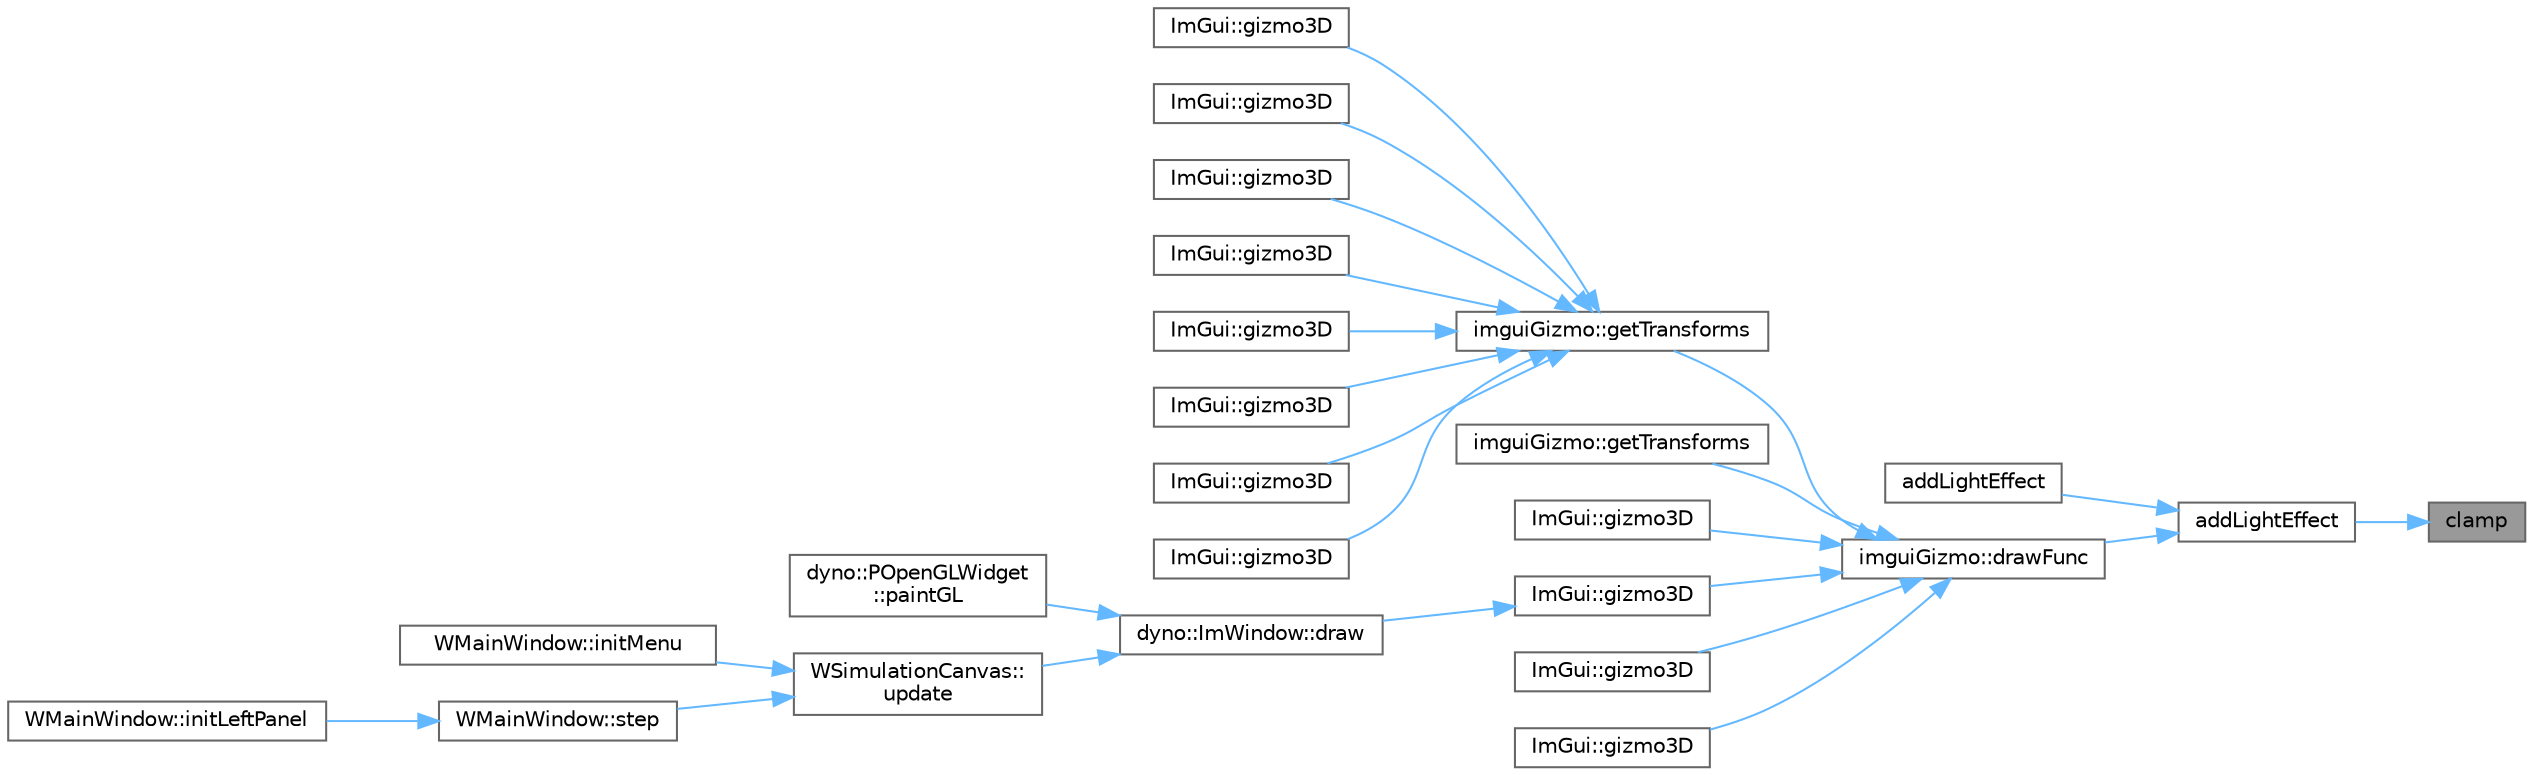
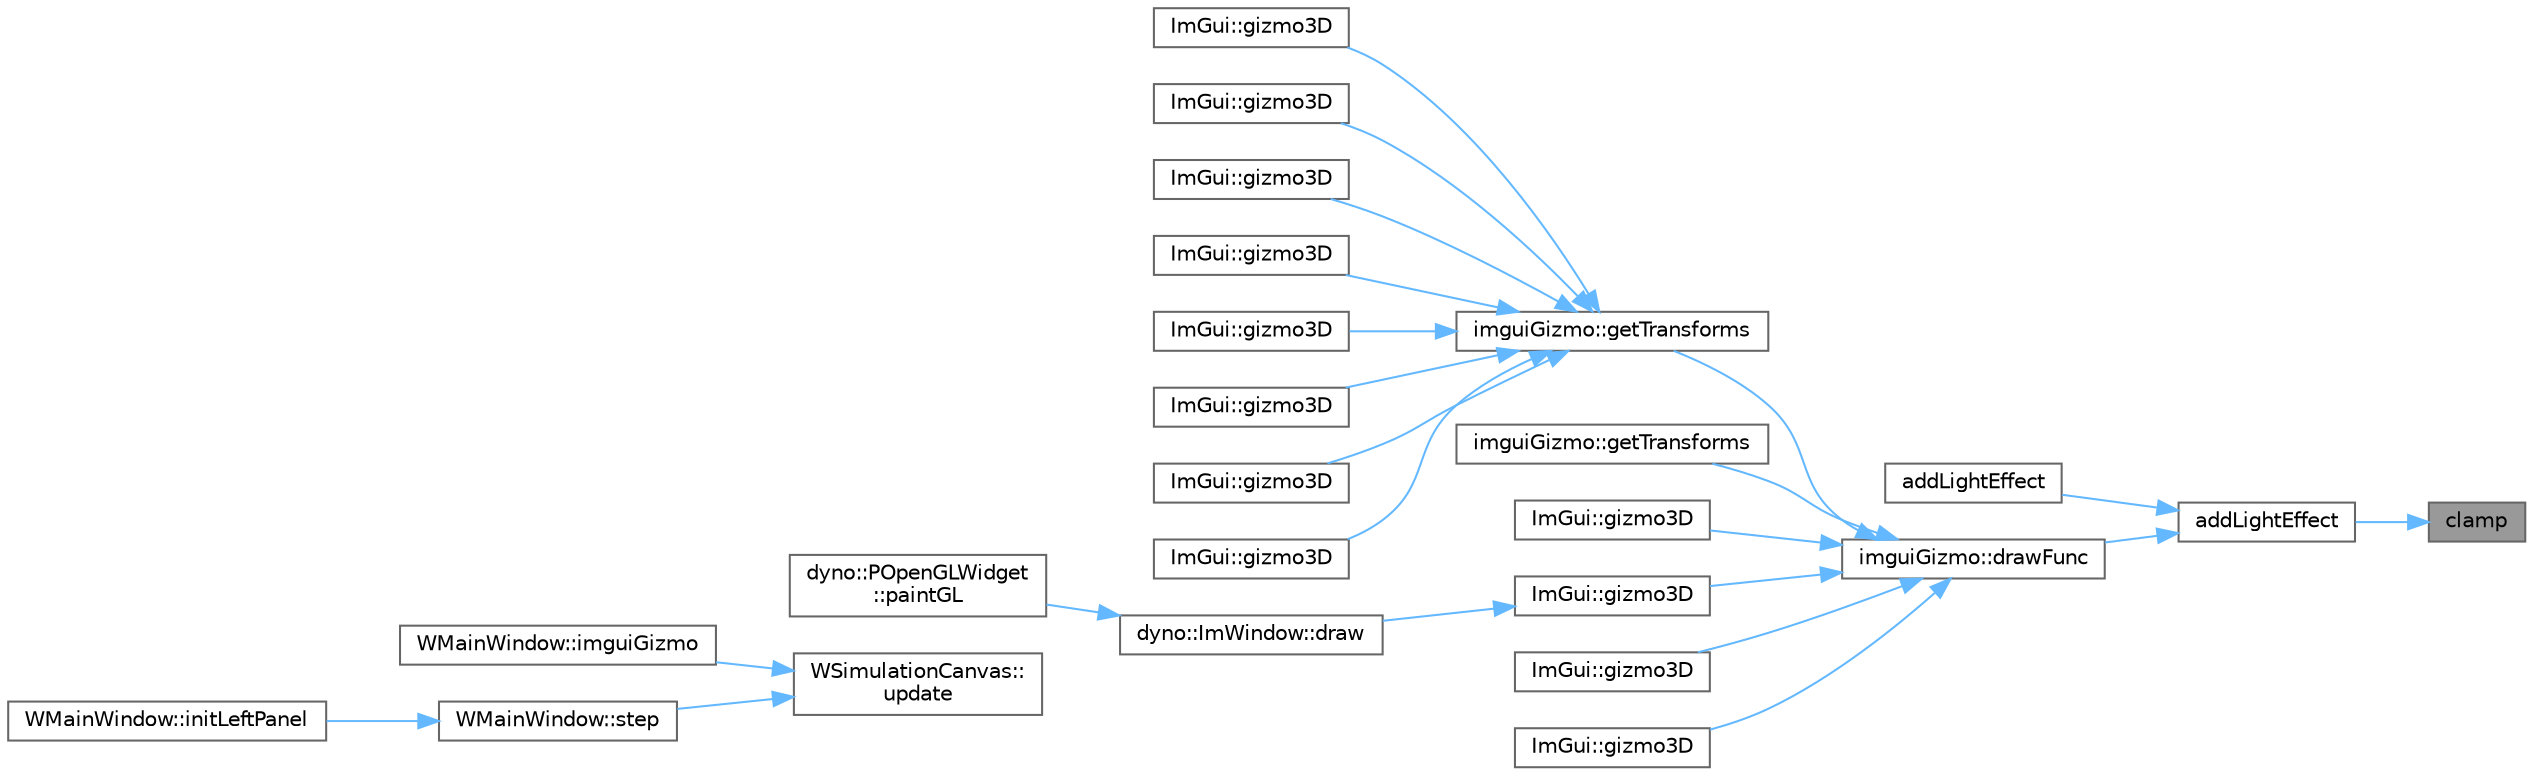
node "WMainWindow::initMenu": label "WMainWindow::initMenu" -> "WMainWindow::imguiGizmo"
edge "WSimulationCanvas:: update" -> "dyno::ImWindow::draw": removed
